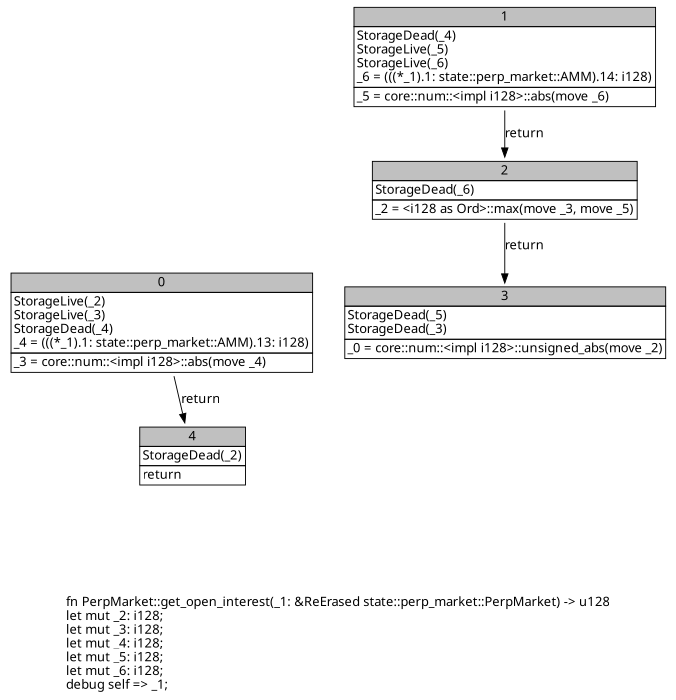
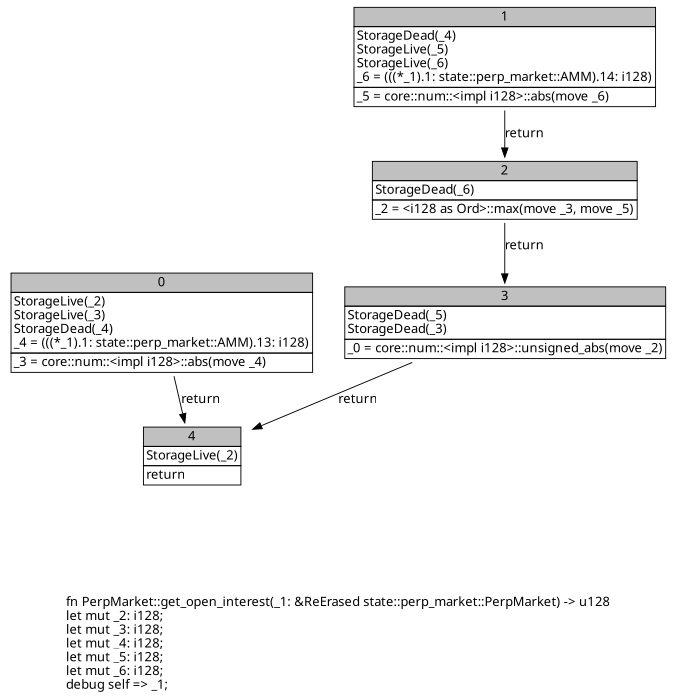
edge "3" -> "4": added, label "return"
node "4": text "StorageDead(_2)" -> "StorageLive(_2)"
